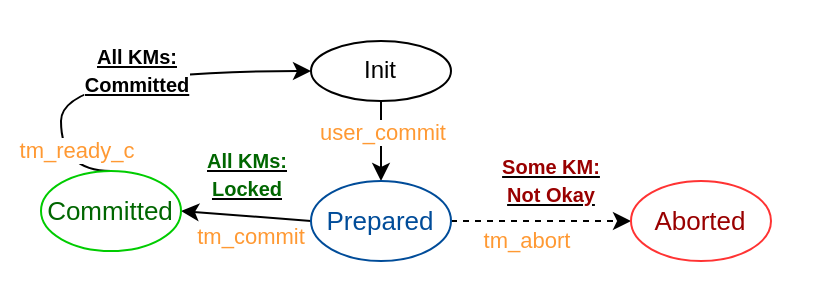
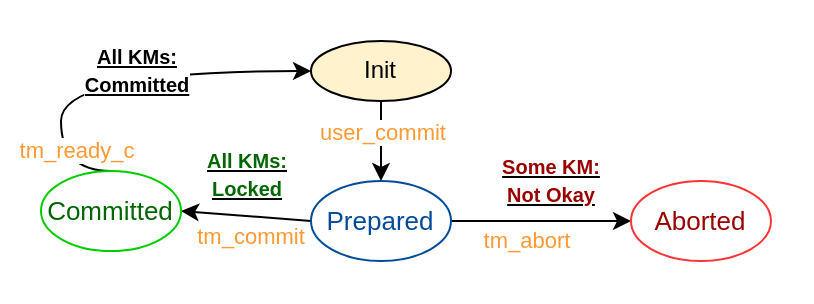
node "Init": fillcolor #ffffff -> #fff2cc
edge "Prepared" -> "Aborted": style dashed -> solid
